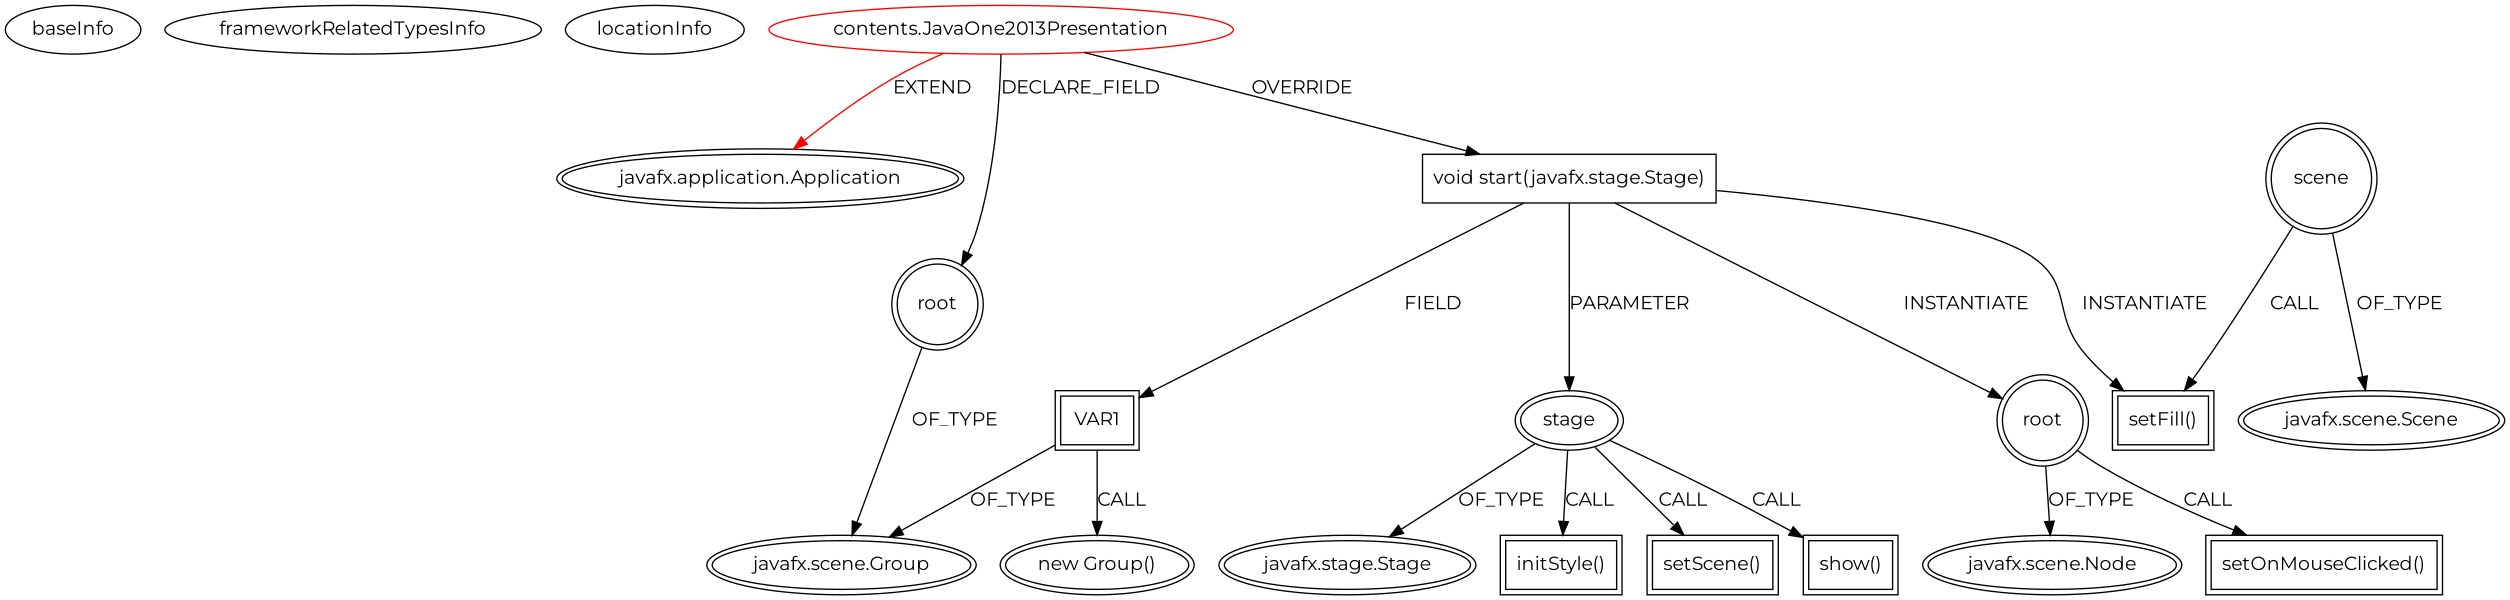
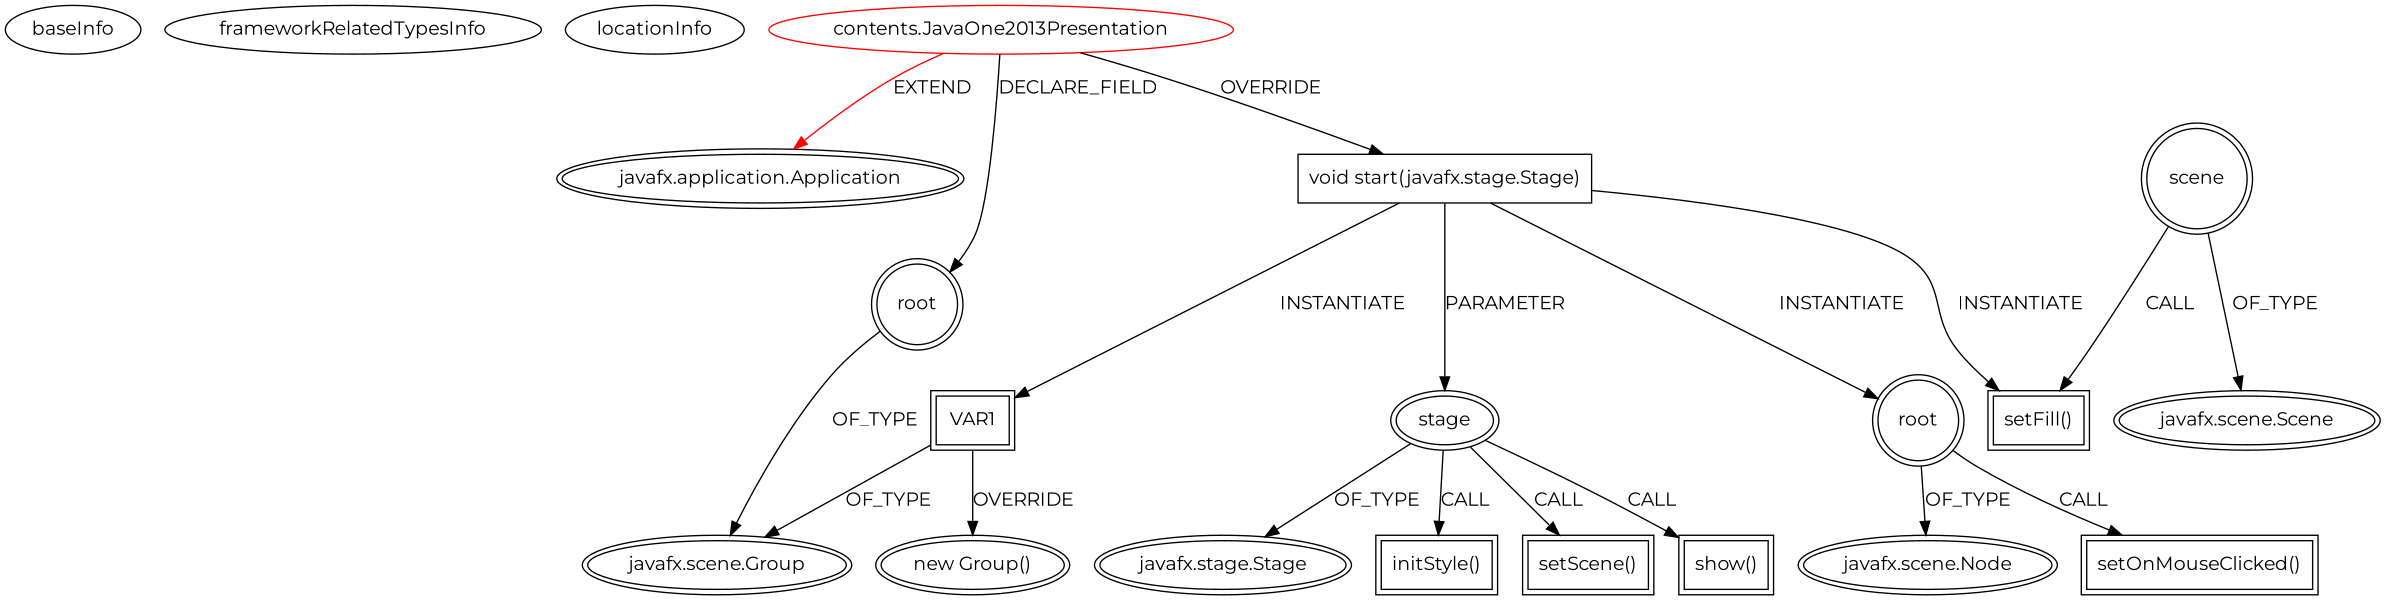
edge "void start(javafx.stage.Stage)" -> "VAR1": label "FIELD" -> "INSTANTIATE"
edge "VAR1" -> "new Group()": label "CALL" -> "OVERRIDE"
